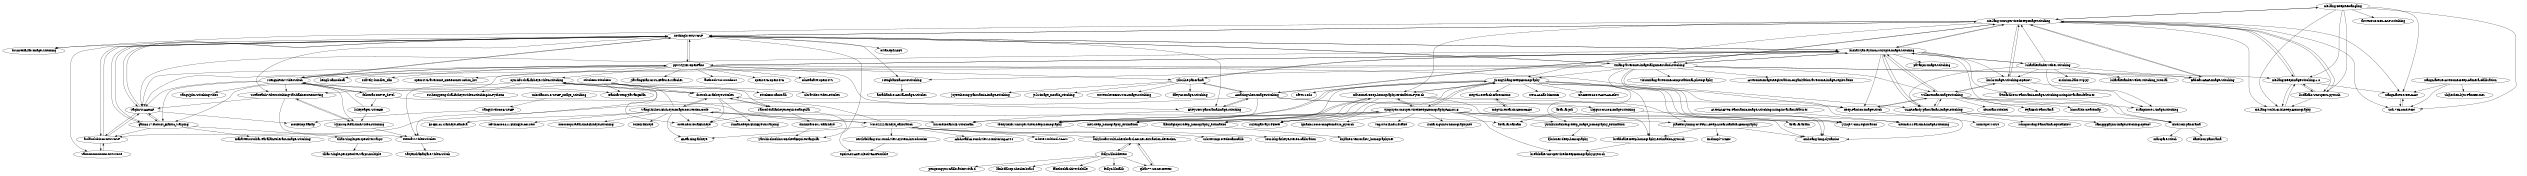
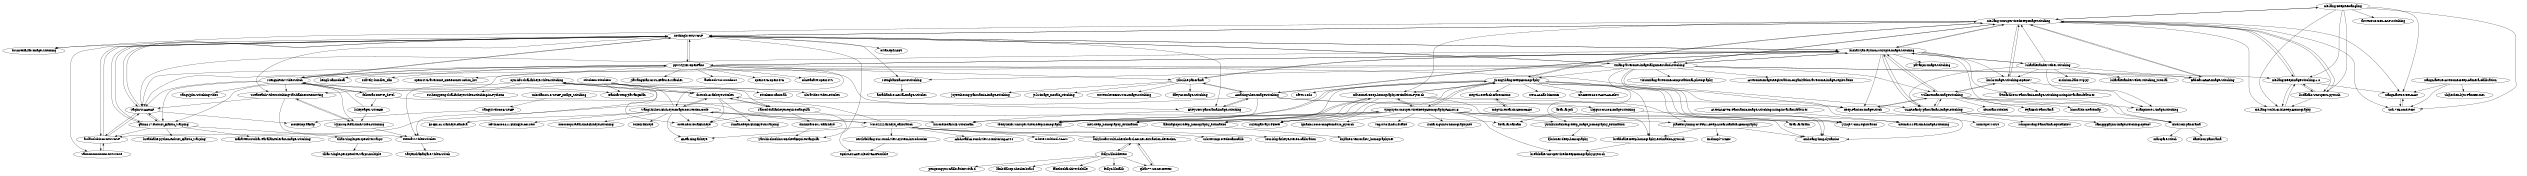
edge "JirongZhang/DeepHomography" -> "nie-lang/UnsupervisedDeepImageStitching": added
edge "ppwwyyxx/OpenPano" -> "cynricfu/dual-fisheye-video-stitching": now "ppwwyyxx/OpenPano" -> "wangzhizhou/Fish-eye-Image-Correction-Code"
node "breadcake/python-Robust_Elastic_Warping": added
